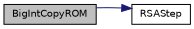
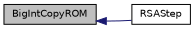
edge "BigIntCopyROM" -> "RSAStep": reversed
